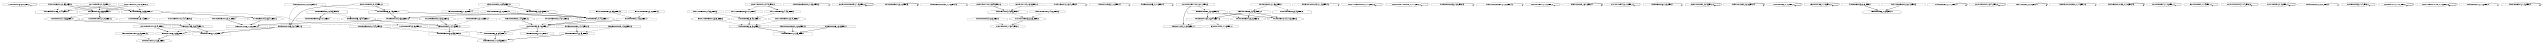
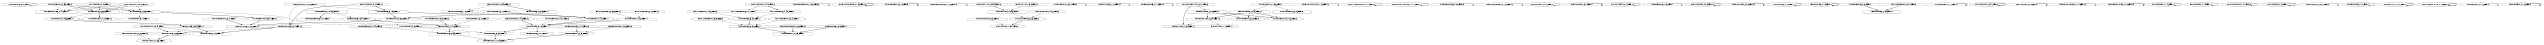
edge "10010000000_3-13:375-LEN:11" -> "00100000000_4-14:442-LEN:11": removed
node "0101100000011_1-14:14-LEN:13": removed
